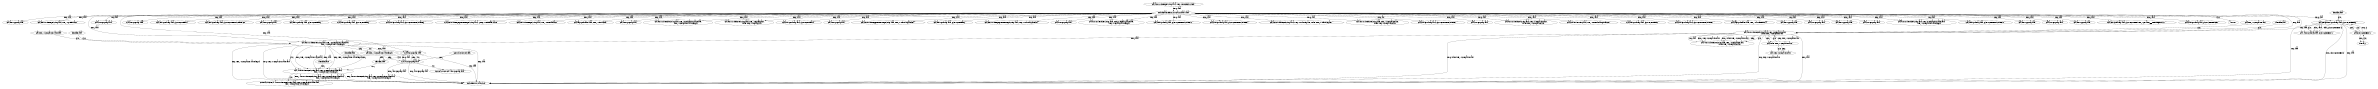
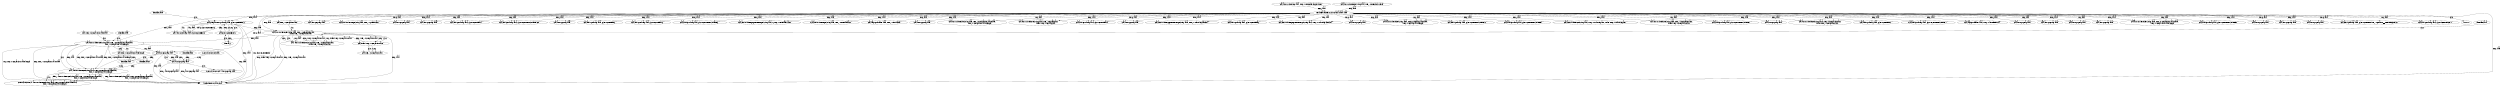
edge "(MethodParameterIn,struct asn1_data *data)" -> "(Call,asn1_write_uint8(data, tree->u.extended.dnAttributes))": reversed
edge "(MethodParameterIn,struct asn1_data *data)" -> "(Call,asn1_push_tag(data, ASN1_CONTEXT_SIMPLE(7)))": label "DDG: asn" -> "DDG: data"
edge "(Call,!asn1_push_tag(data, ASN1_CONTEXT(5)))" -> "(Call,comparison1_push_tag(data, ASN1_CONTEXT(5)))": added, label "CFG:"
